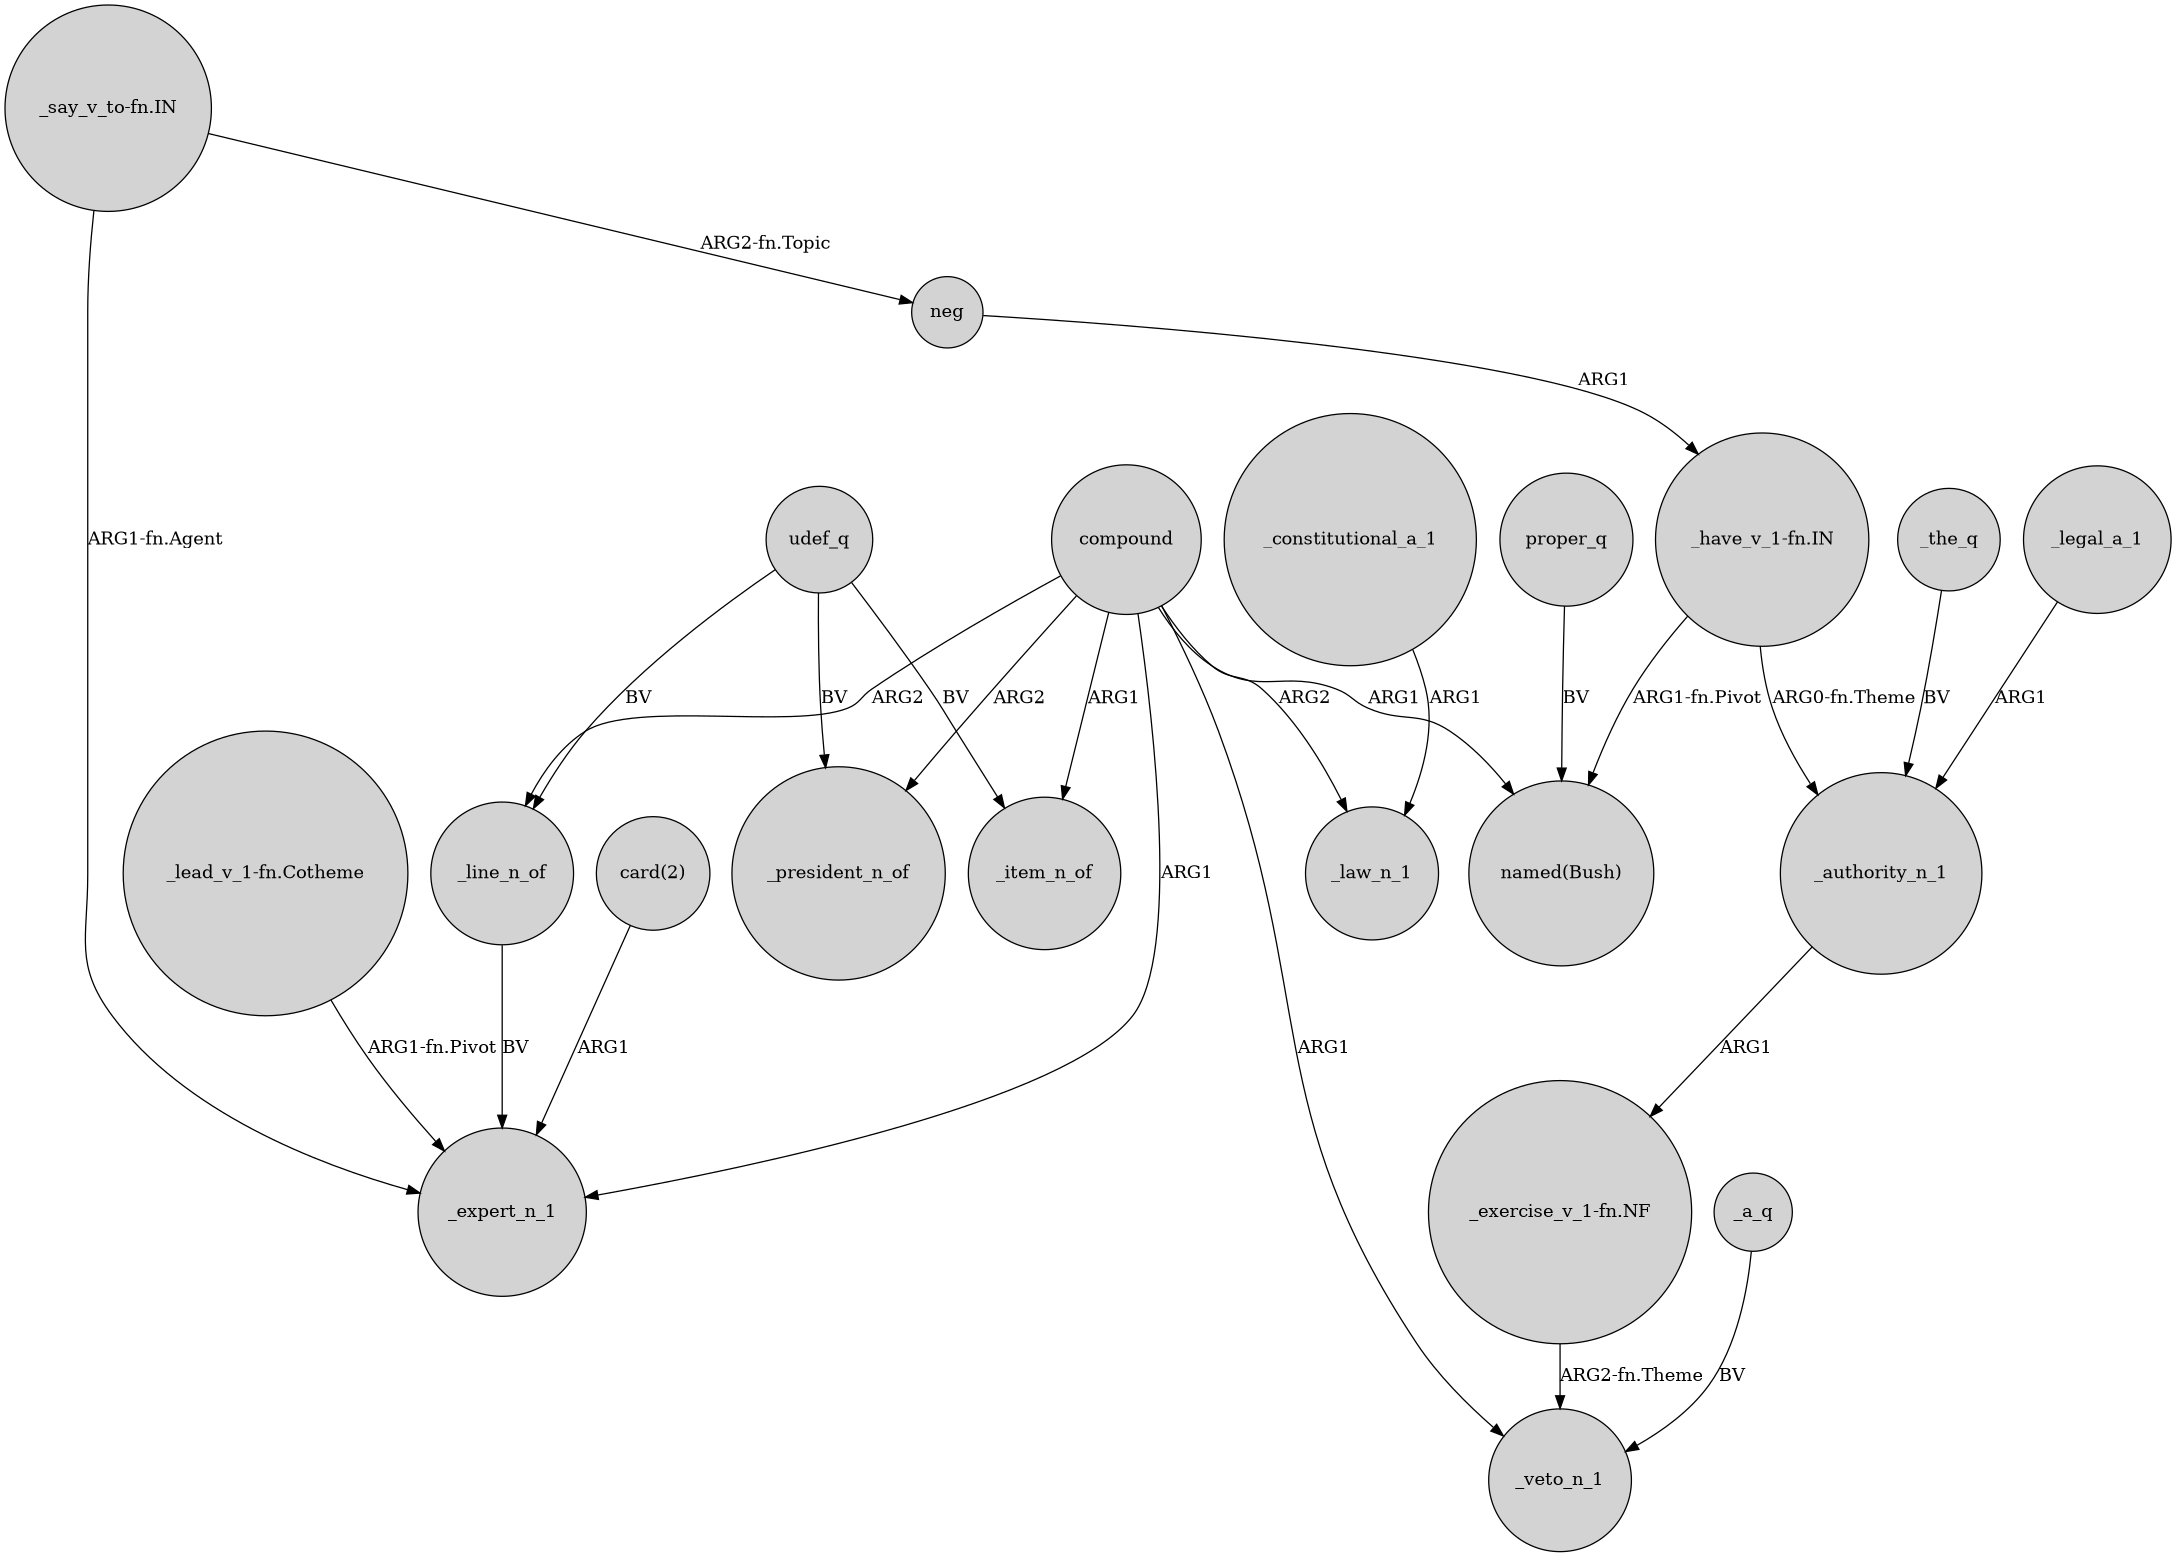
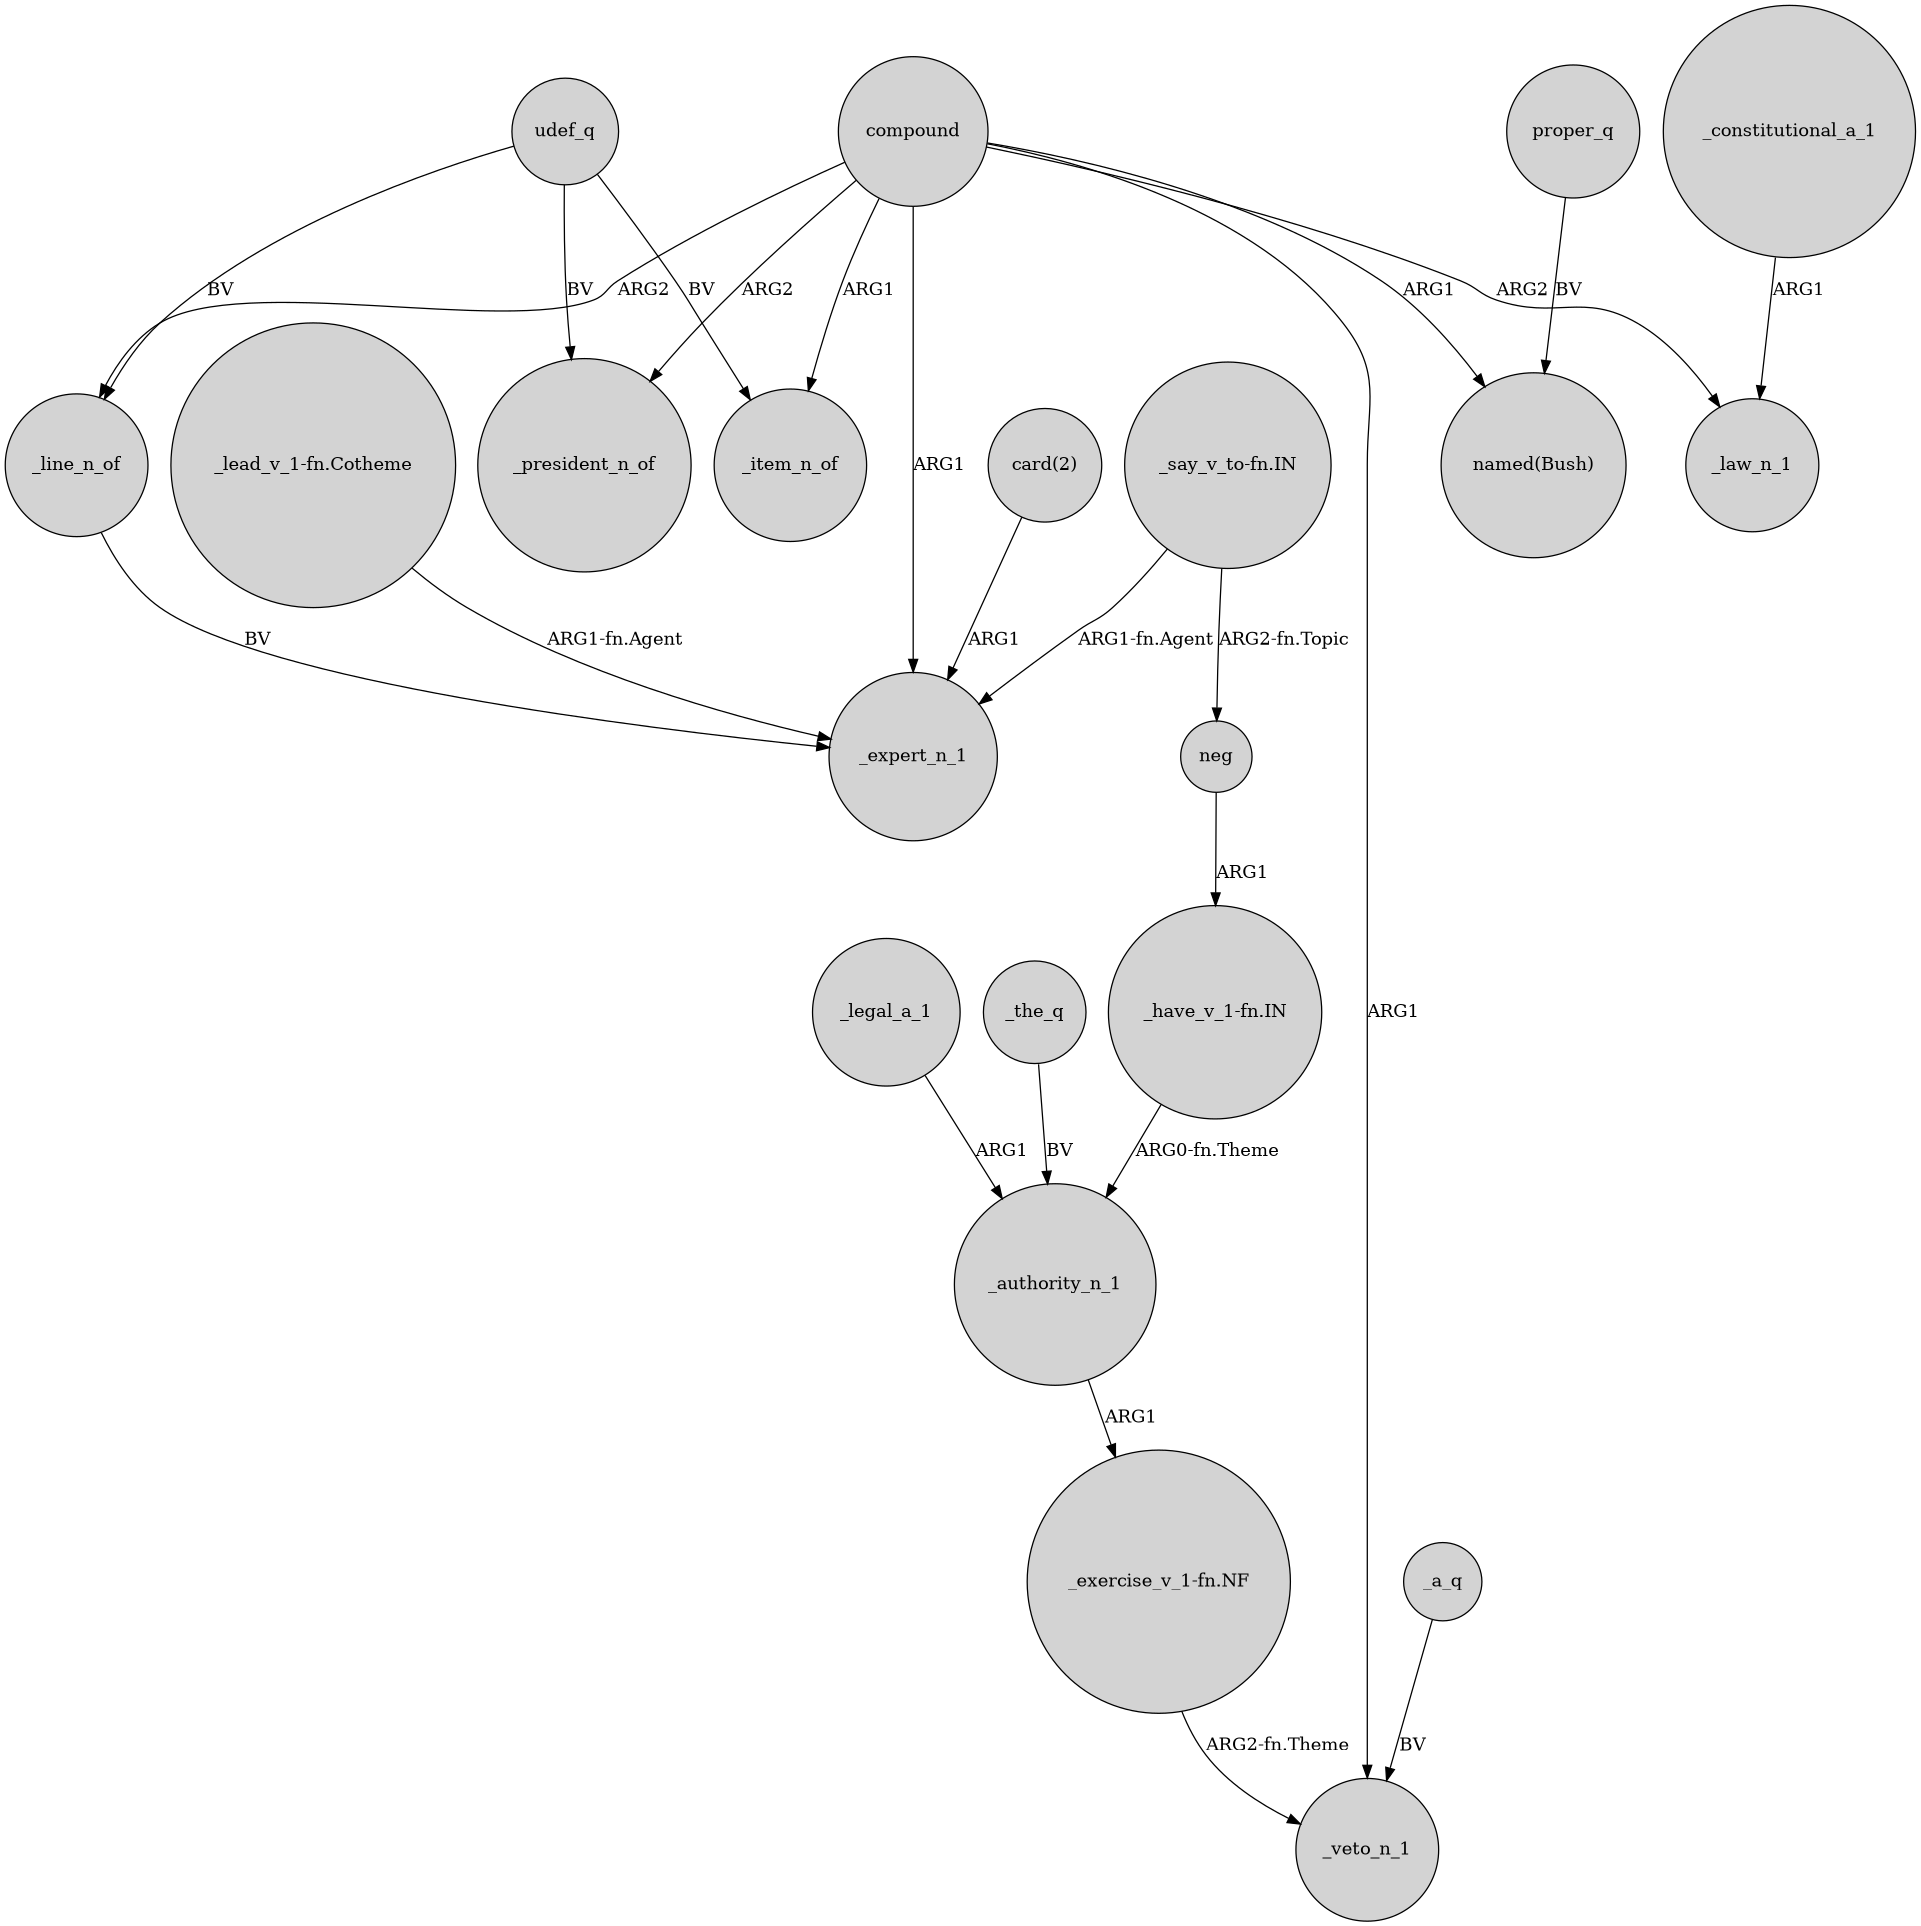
edge "_have_v_1-fn.IN" -> "named(Bush)": removed, label "ARG1-fn.Pivot"
edge "_lead_v_1-fn.Cotheme" -> "_expert_n_1": label "ARG1-fn.Pivot" -> "ARG1-fn.Agent"
